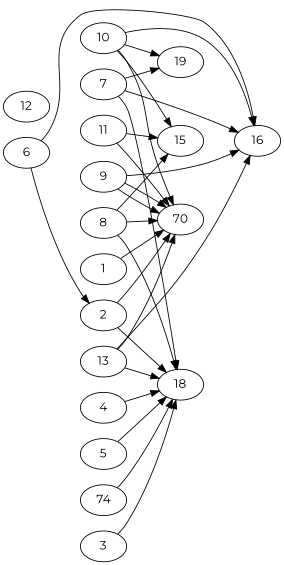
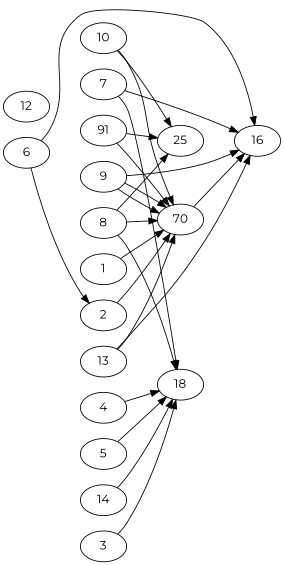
edge "10" -> "16": now "70" -> "16"
node "19": removed
node "11": label "11" -> "91"
node "15": label "15" -> "25"
edge "2" -> "18": removed
edge "13" -> "18": removed
node "74": label "74" -> "14"
